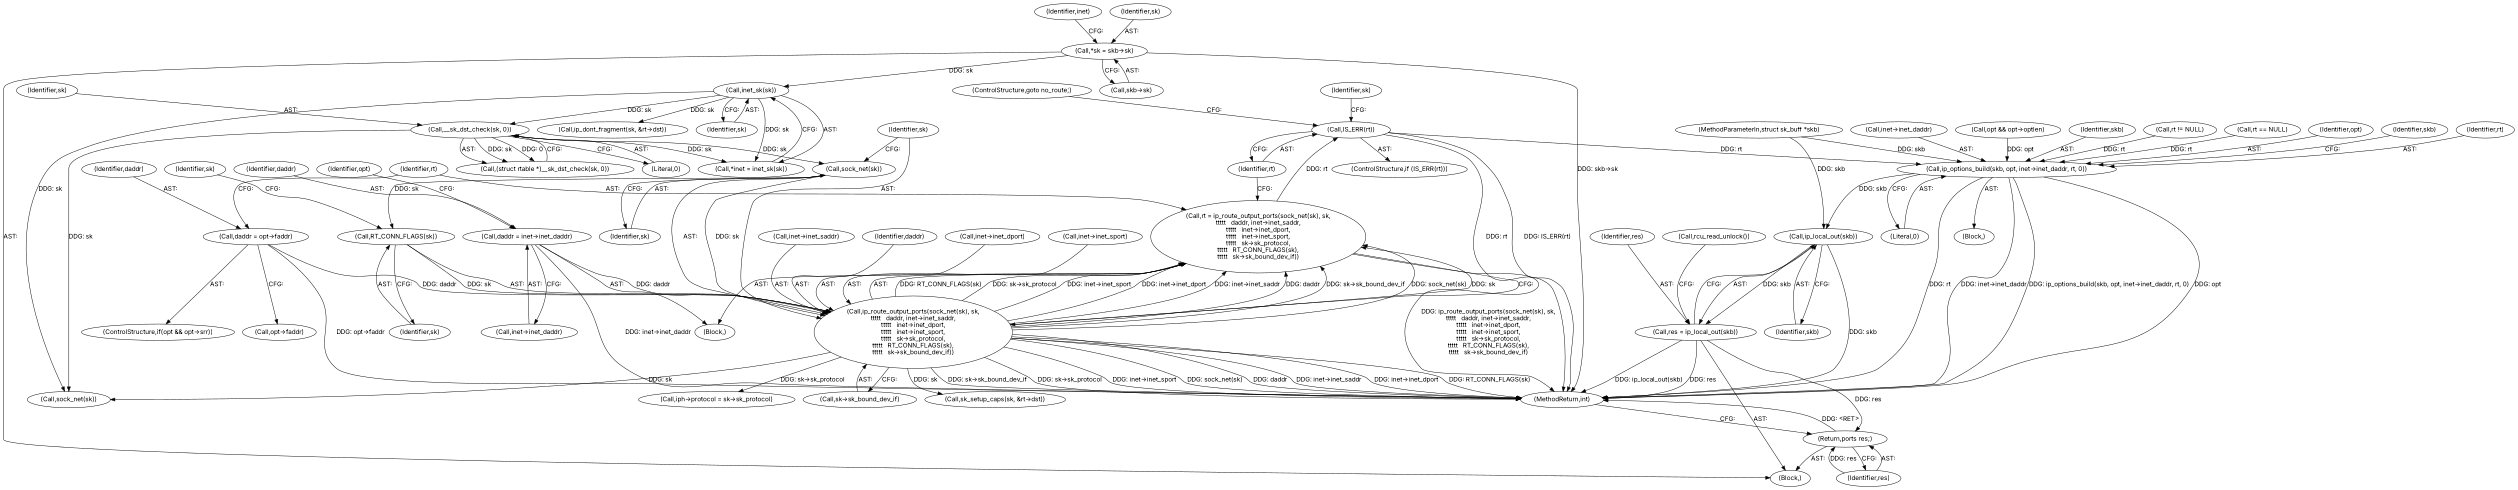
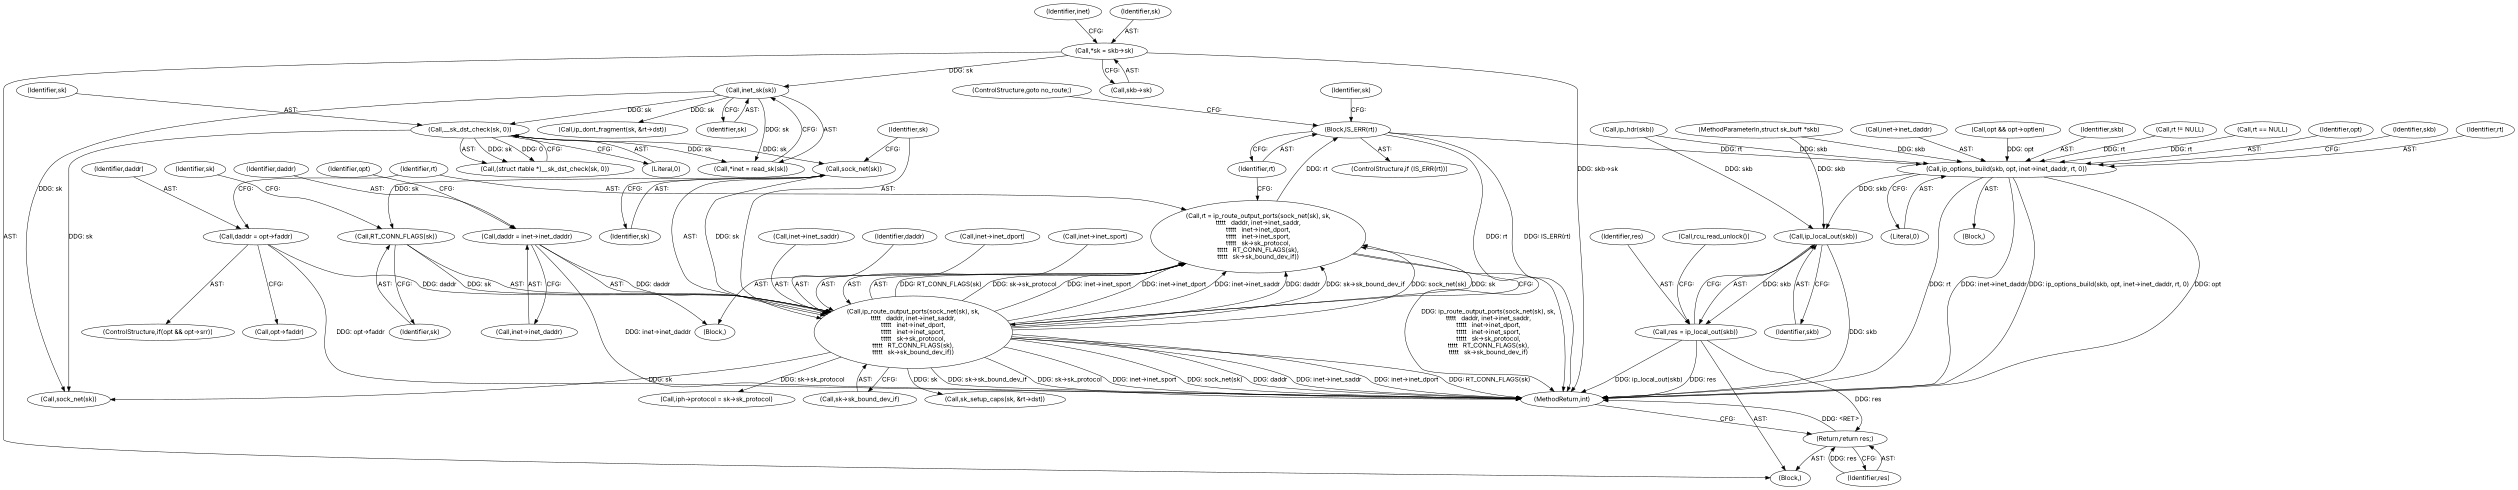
node "(Call,IS_ERR(rt))": label "(Call,IS_ERR(rt))" -> "(Block,IS_ERR(rt))"
node "(Call,ip_hdr(skb))": added
node "(Call,*inet = inet_sk(sk))": label "(Call,*inet = inet_sk(sk))" -> "(Call,*inet = read_sk(sk))"
node "(Return,ports res;)": label "(Return,ports res;)" -> "(Return,return res;)"
